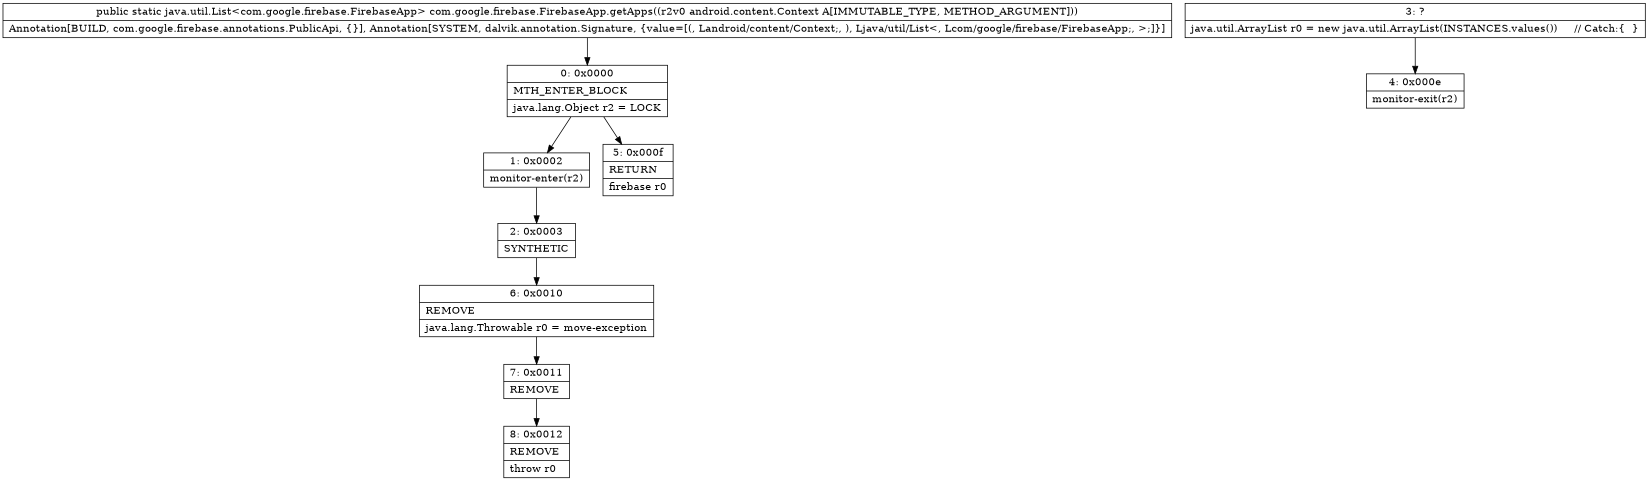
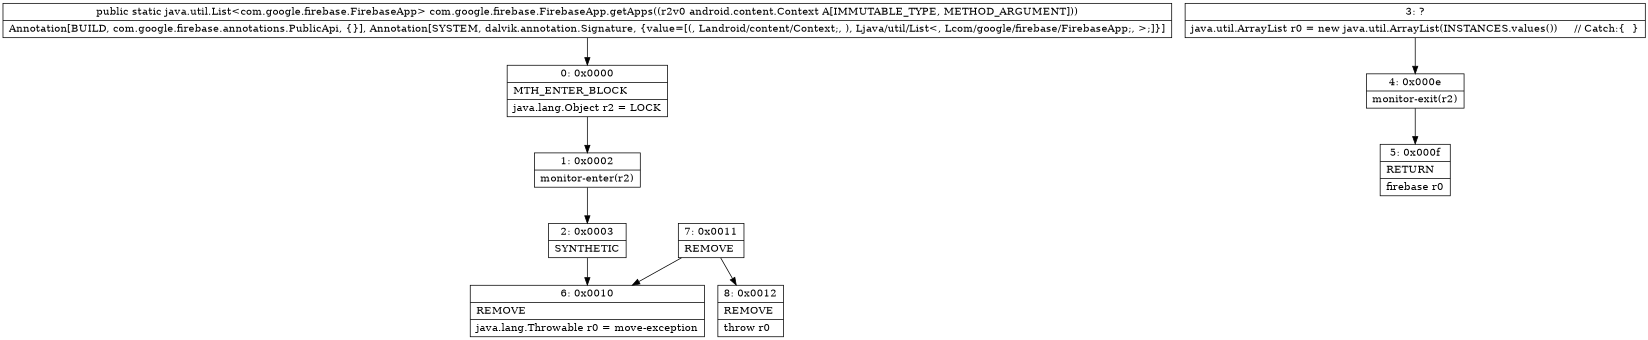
edge "0: 0x0000" -> "5: 0x000f": now "4: 0x000e" -> "5: 0x000f"
edge "6: 0x0010" -> "7: 0x0011": reversed
